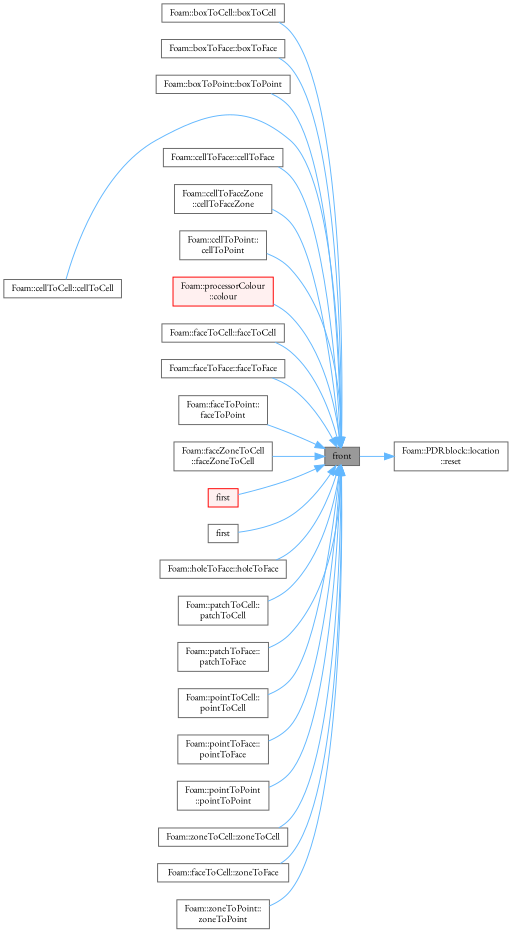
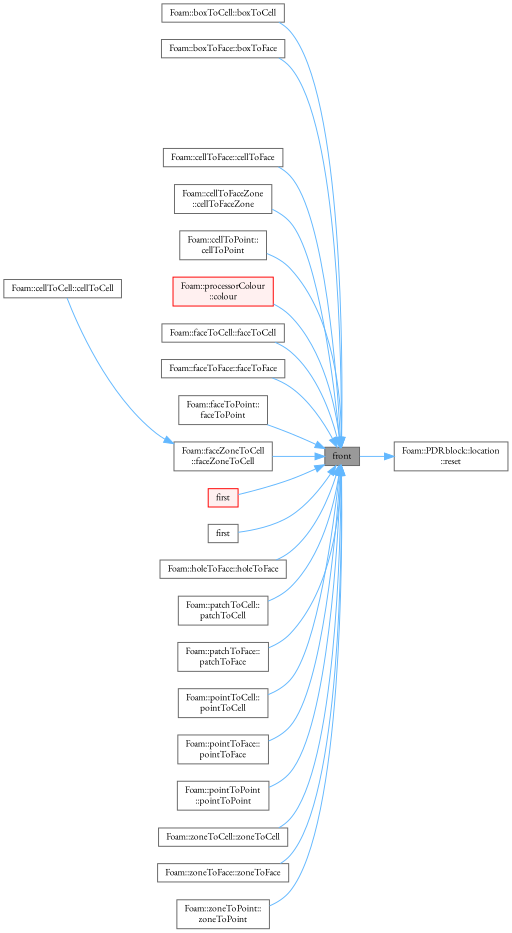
node "Foam::boxToPoint::boxToPoint": removed
edge "Foam::cellToCell::cellToCell" -> "front": now "Foam::cellToCell::cellToCell" -> "Foam::faceZoneToCell ::faceZoneToCell"
node "Foam::faceToCell::zoneToFace": label "Foam::faceToCell::zoneToFace" -> "Foam::zoneToFace::zoneToFace"
